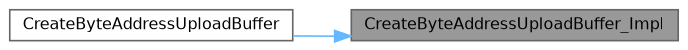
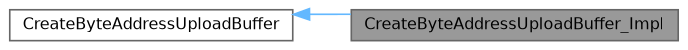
edge "CreateByteAddressUploadBuffer" -> "CreateByteAddressUploadBuffer_Impl": reversed
